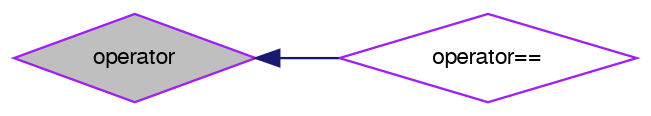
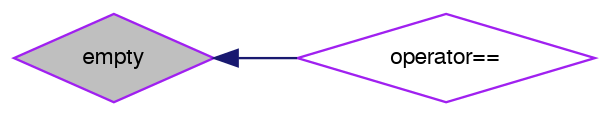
node "operator": label "operator" -> "empty"
